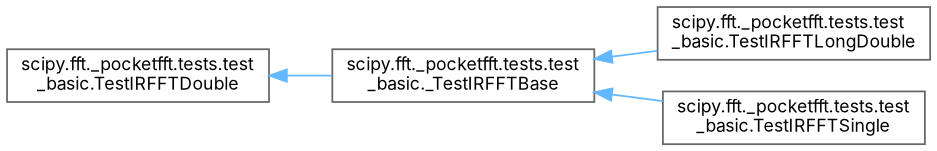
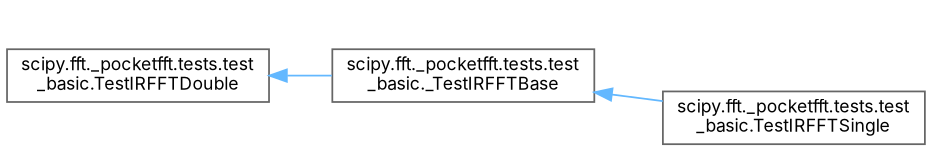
node "scipy.fft._pocketfft.tests.test _basic.TestIRFFTLongDouble": removed
